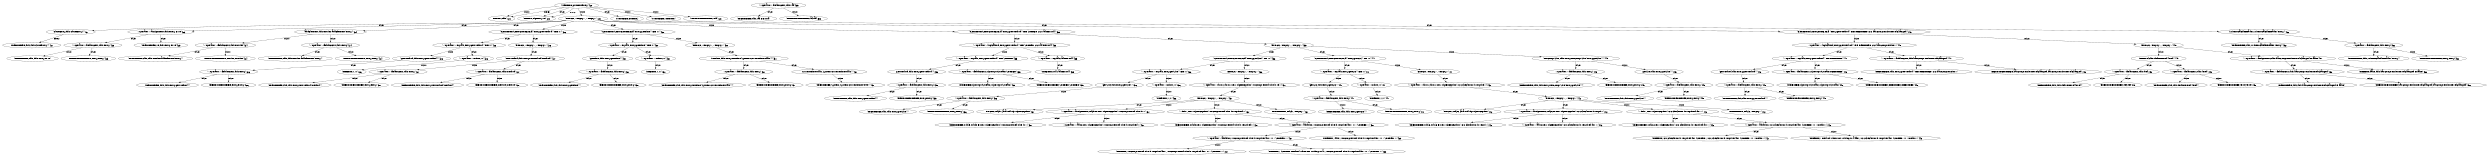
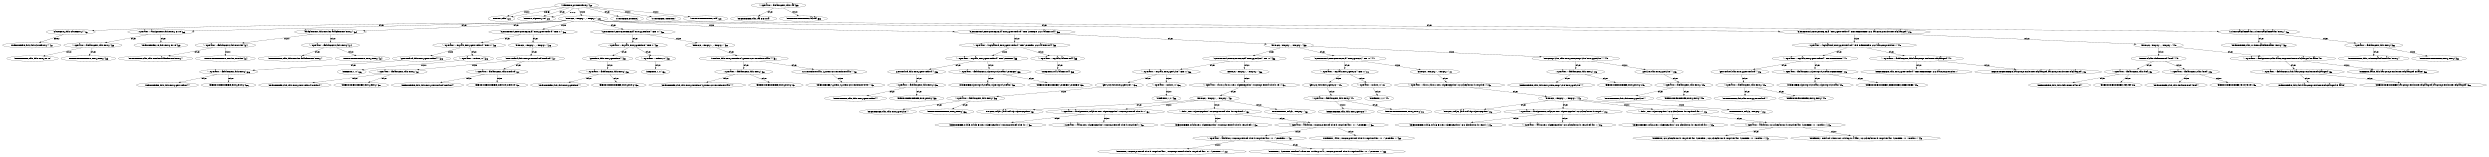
edge "(<operator>.equals,entry.getMethod() == STORED)" -> "(<operator>.fieldAccess,ZipOutputStream.STORED)": added, label "AST:"
